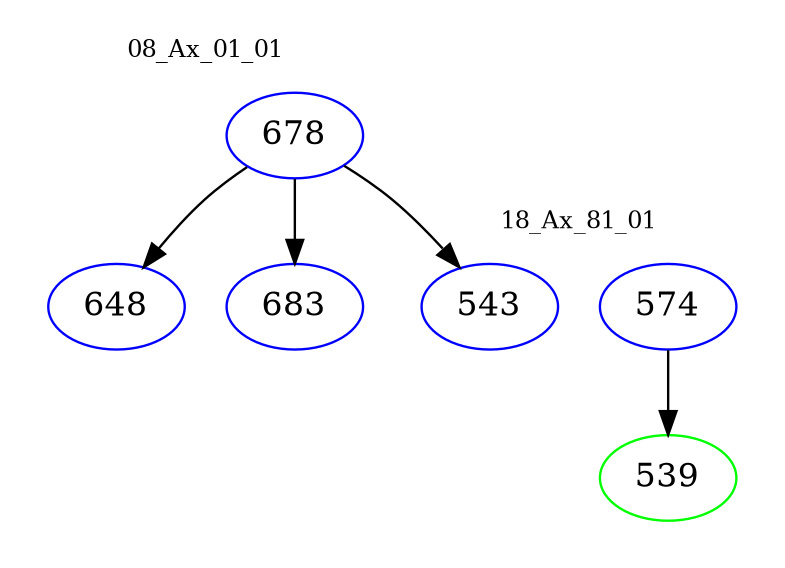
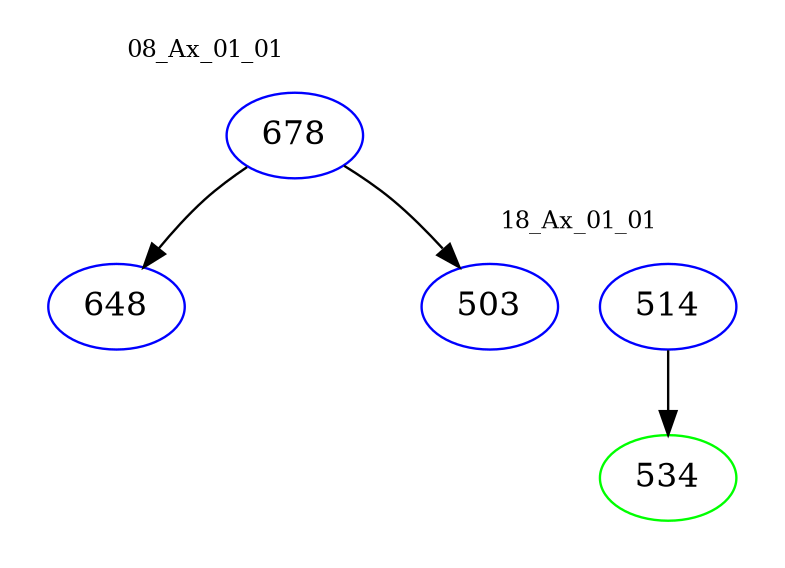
cluster "18_Ax_81_01": label "18_Ax_81_01" -> "18_Ax_01_01"
node "683": removed
node "543": label "543" -> "503"
node "574": label "574" -> "514"
node "539": label "539" -> "534"
